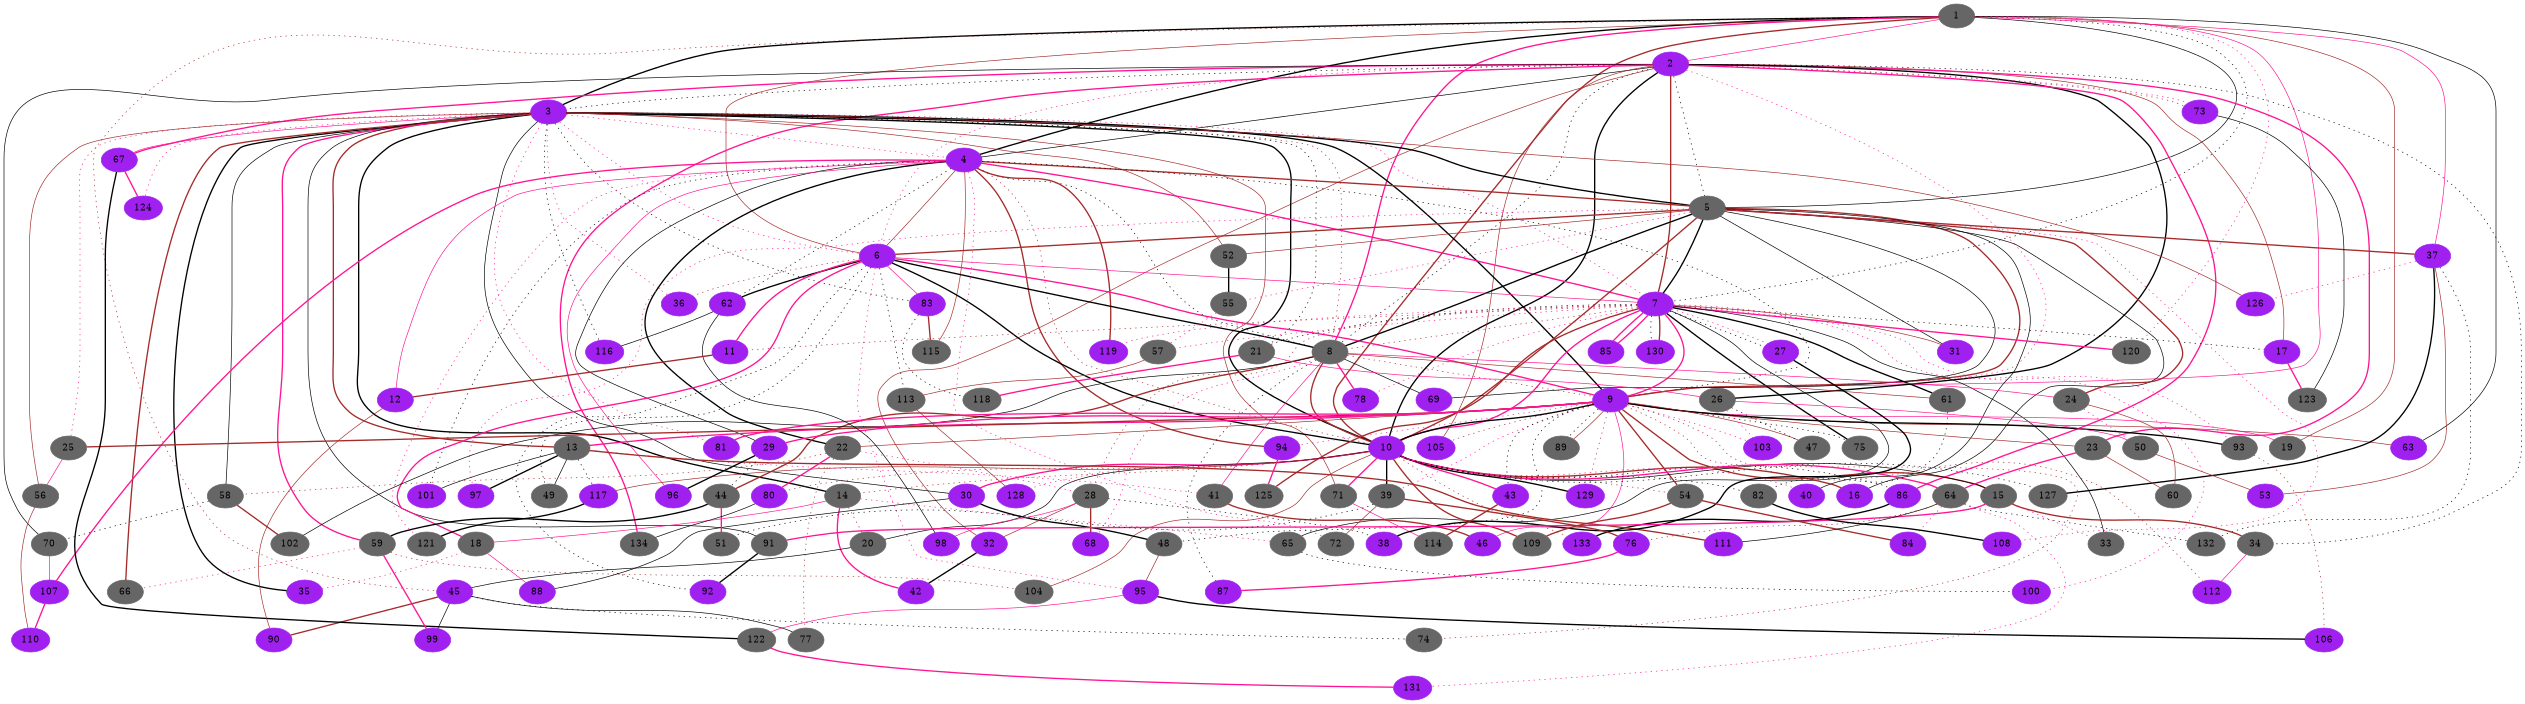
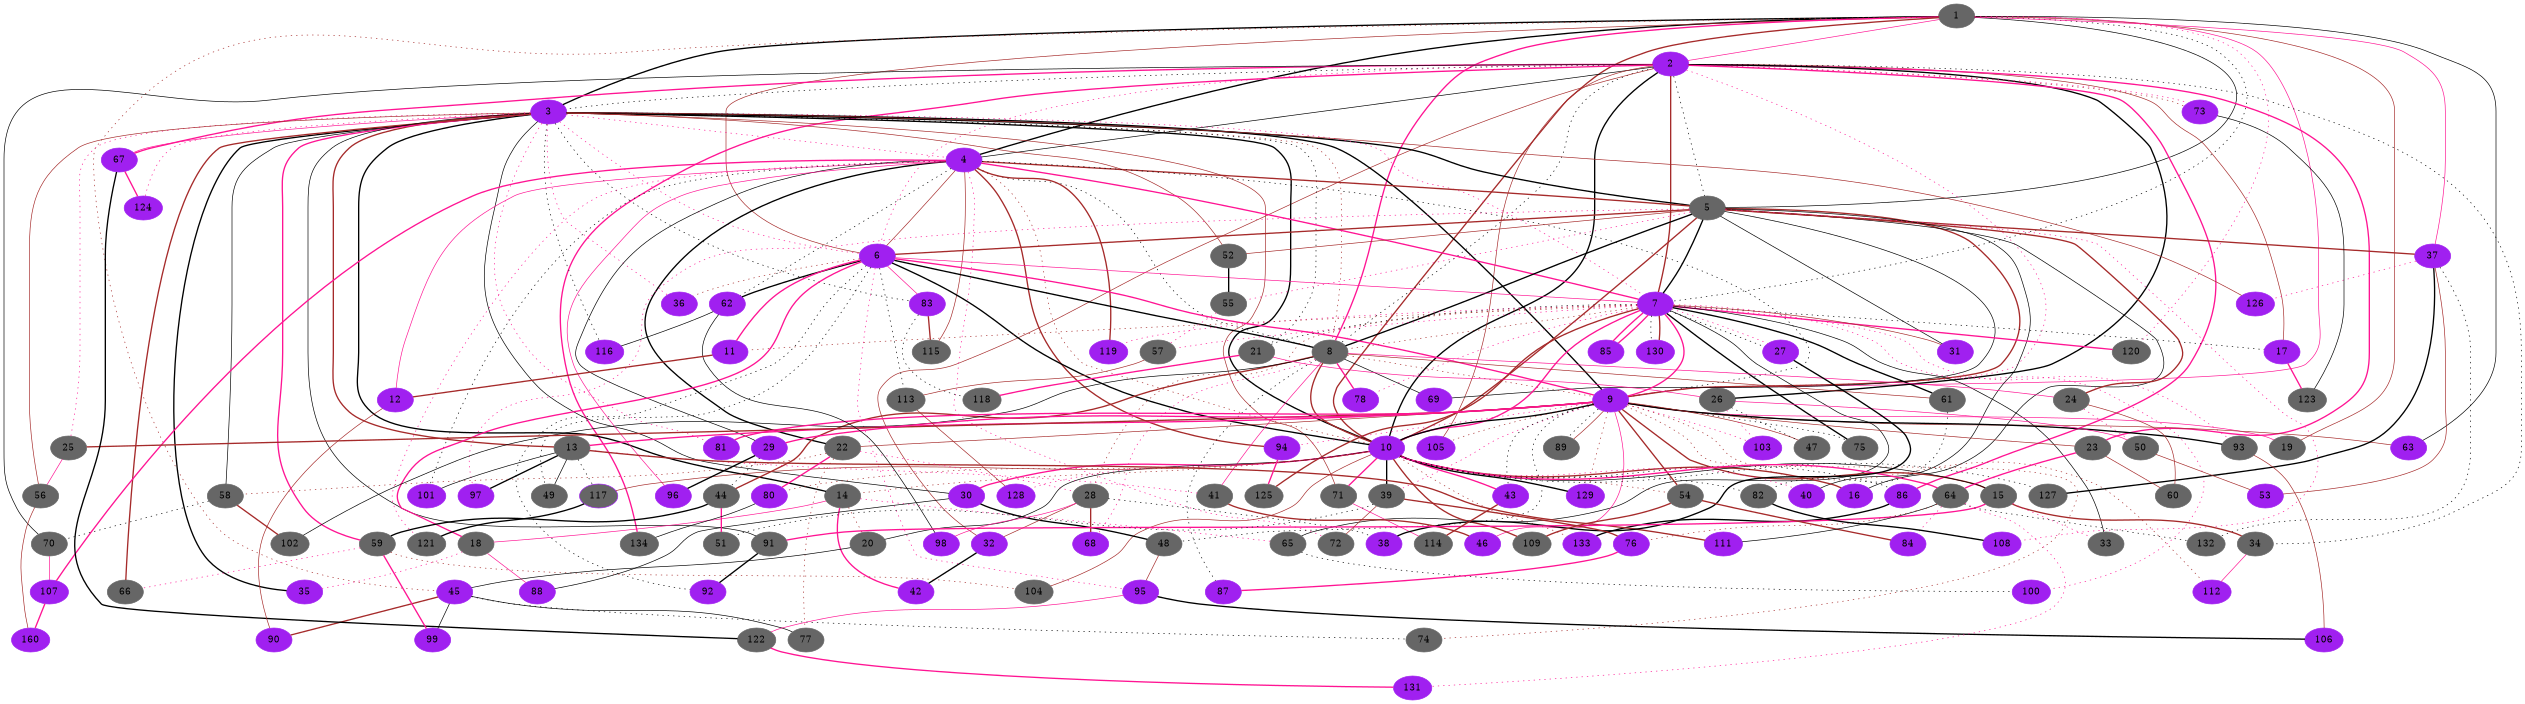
node "117": fillcolor purple -> gray40
edge "93" -- "106": style dotted -> solid
node "110": label "110" -> "160"
